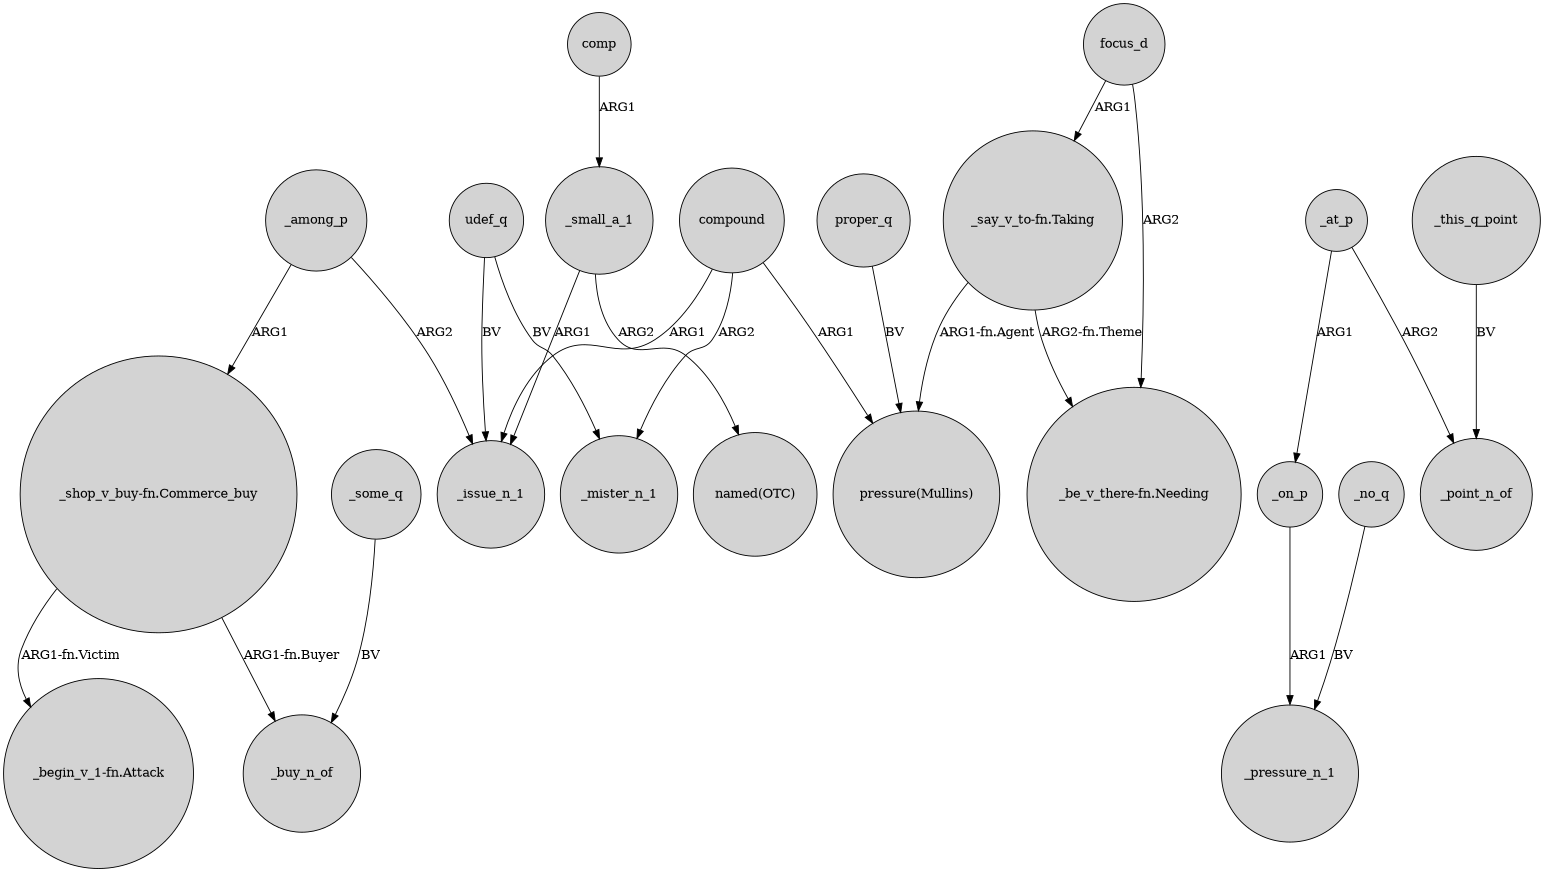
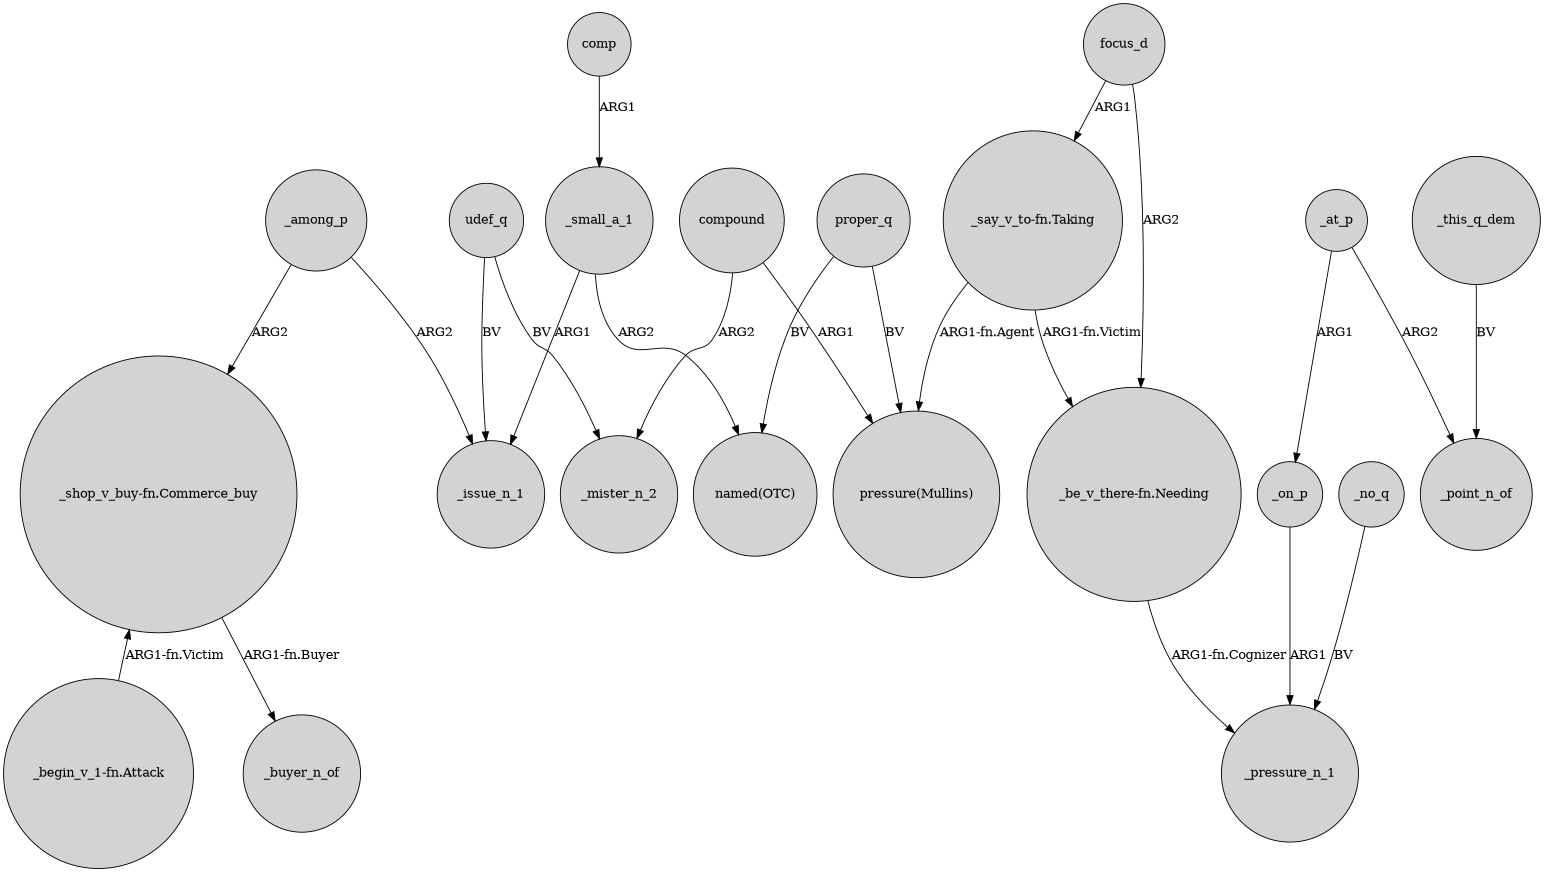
node "_this_q_point": label "_this_q_point" -> "_this_q_dem"
edge "_among_p" -> "_shop_v_buy-fn.Commerce_buy": label "ARG1" -> "ARG2"
edge "_say_v_to-fn.Taking" -> "_be_v_there-fn.Needing": label "ARG2-fn.Theme" -> "ARG1-fn.Victim"
edge "proper_q" -> "named(OTC)": added, label "BV"
edge "compound" -> "_issue_n_1": removed, label "ARG1"
node "_some_q": removed
node "_mister_n_1": label "_mister_n_1" -> "_mister_n_2"
edge "_shop_v_buy-fn.Commerce_buy" -> "_begin_v_1-fn.Attack": reversed
edge "_be_v_there-fn.Needing" -> "_pressure_n_1": added, label "ARG1-fn.Cognizer"
node "_buy_n_of": label "_buy_n_of" -> "_buyer_n_of"
